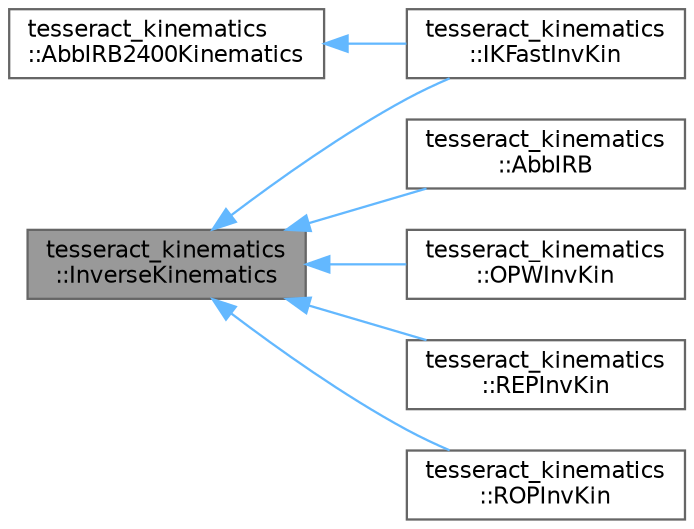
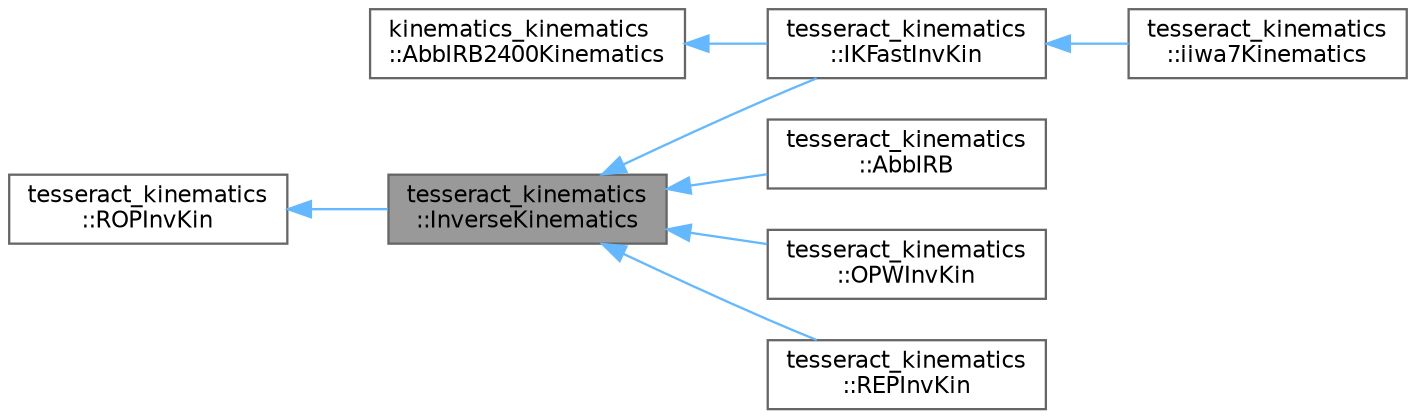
node "tesseract_kinematics ::AbbIRB2400Kinematics": label "tesseract_kinematics ::AbbIRB2400Kinematics" -> "kinematics_kinematics ::AbbIRB2400Kinematics"
node "tesseract_kinematics ::iiwa7Kinematics": added
edge "tesseract_kinematics ::ROPInvKin" -> "tesseract_kinematics ::InverseKinematics": reversed
